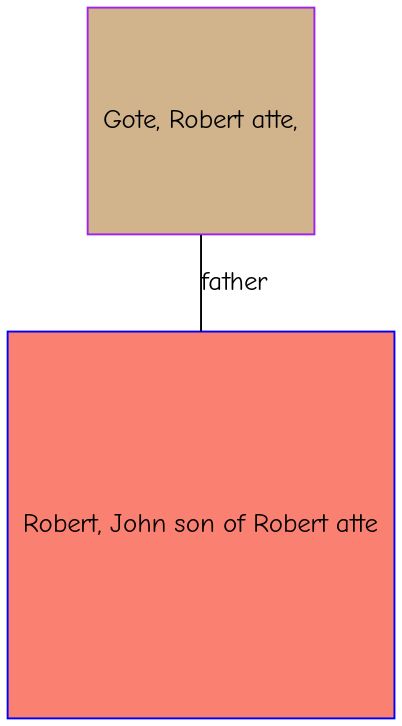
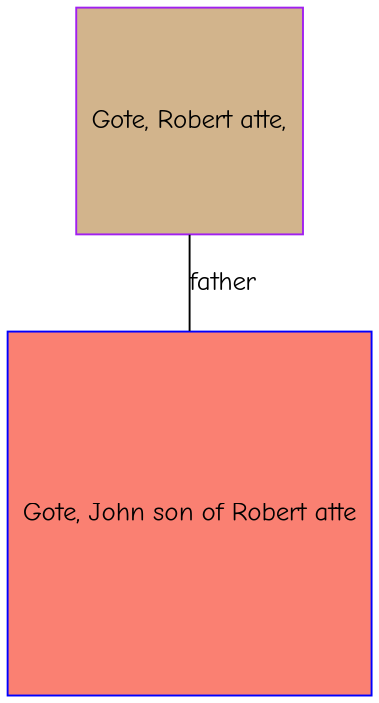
node "Robert, John son of Robert atte": label "Robert, John son of Robert atte" -> "Gote, John son of Robert atte"
